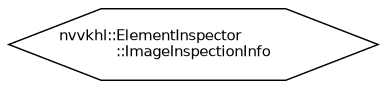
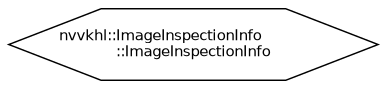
node "nvvkhl::ElementInspector ::ImageInspectionInfo": label "nvvkhl::ElementInspector ::ImageInspectionInfo" -> "nvvkhl::ImageInspectionInfo ::ImageInspectionInfo"
